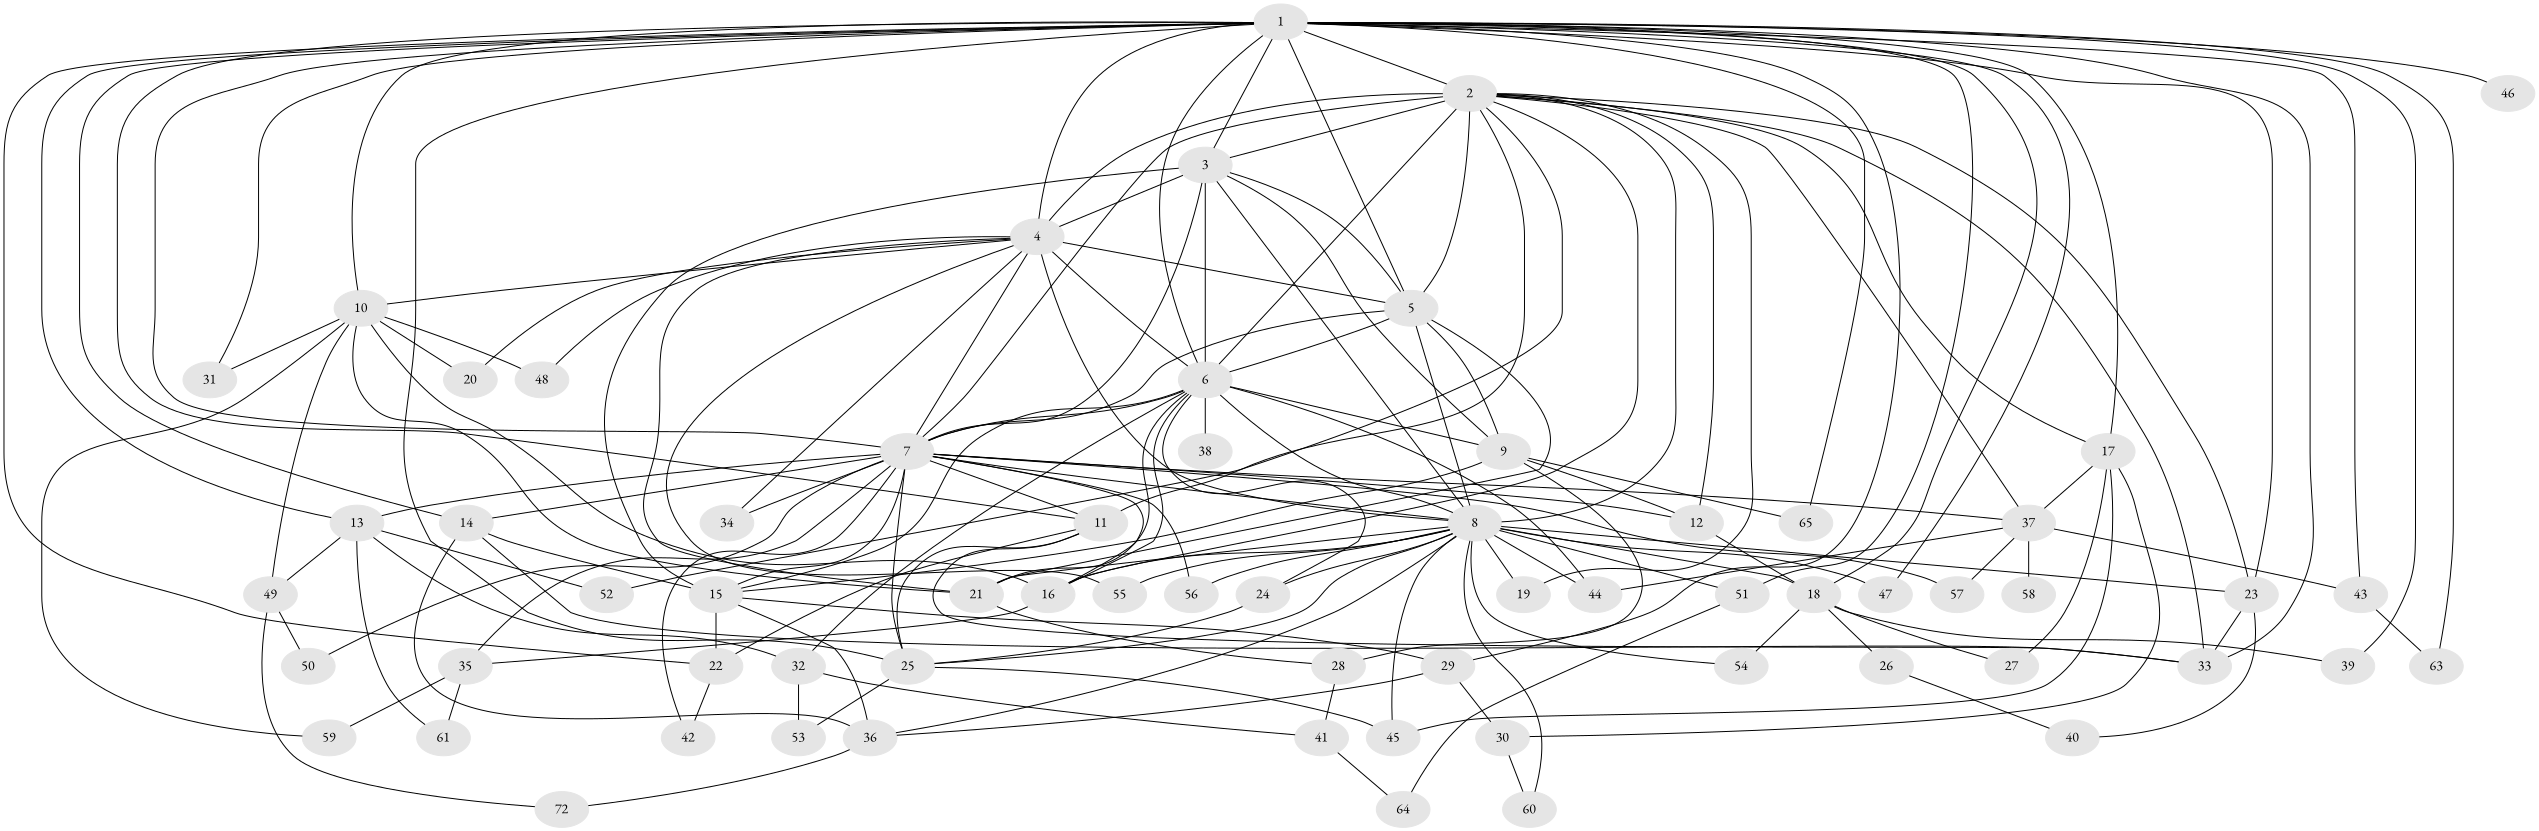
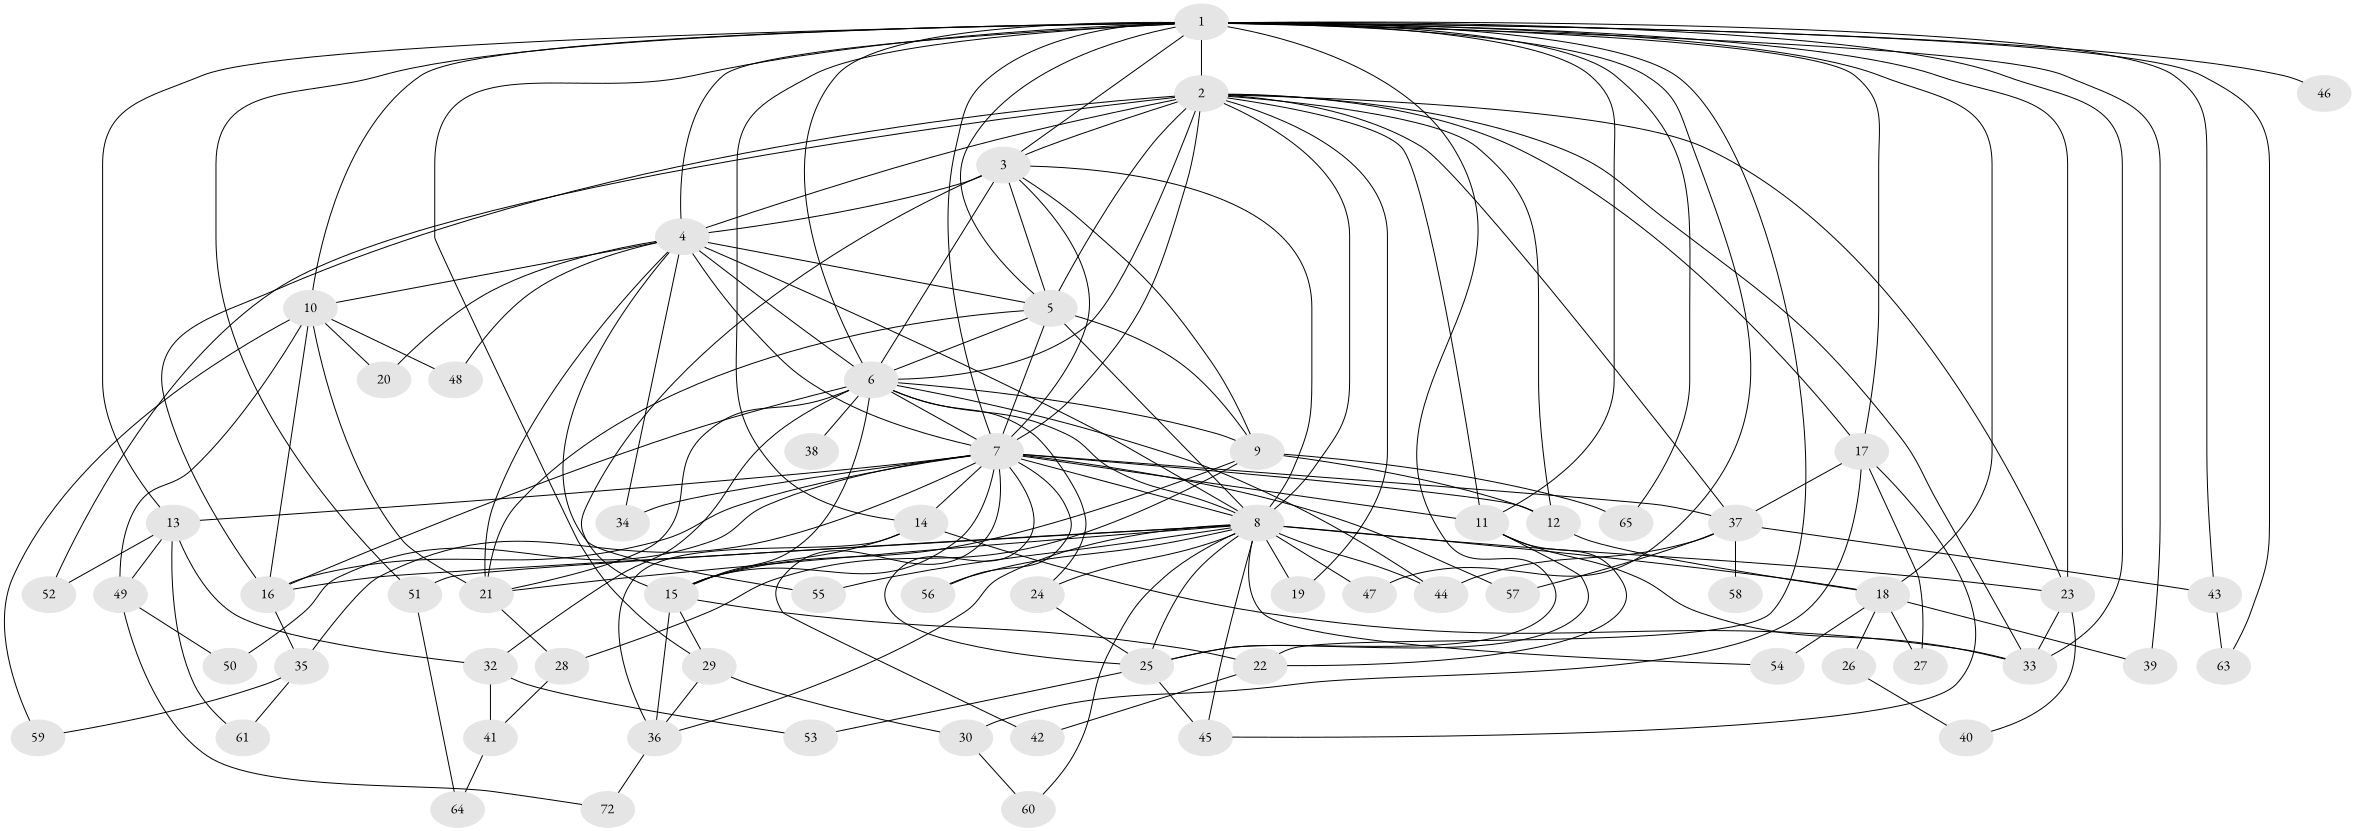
node "31": removed
